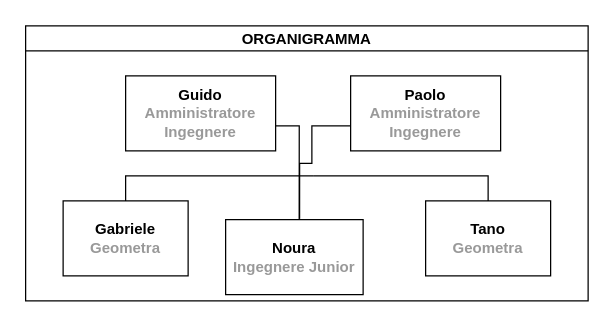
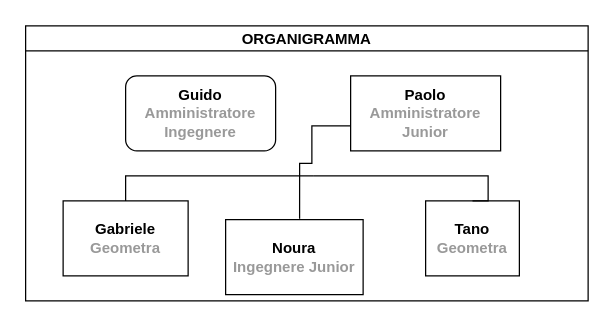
node "Guido Amministratore Ingegnere": shape rectangle -> rounded rectangle
node "Paolo Amministratore Ingegnere": label "Paolo Amministratore Ingegnere" -> "Paolo Amministratore Junior"
edge "Guido Amministratore Ingegnere" -- "Noura Ingegnere Junior": removed
node "Tano Geometra": size 125x75 -> 94x75
